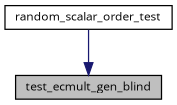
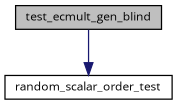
edge "random_scalar_order_test" -> "test_ecmult_gen_blind": reversed
